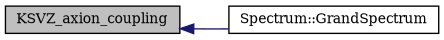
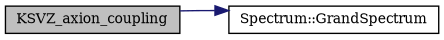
edge "Spectrum::GrandSpectrum" -> "KSVZ_axion_coupling": reversed
